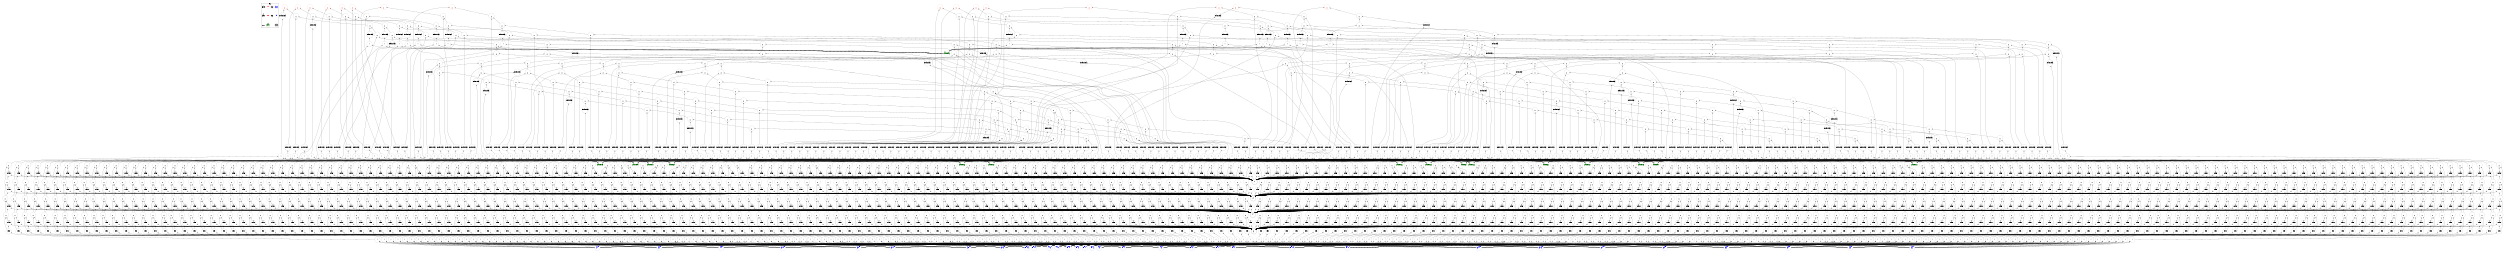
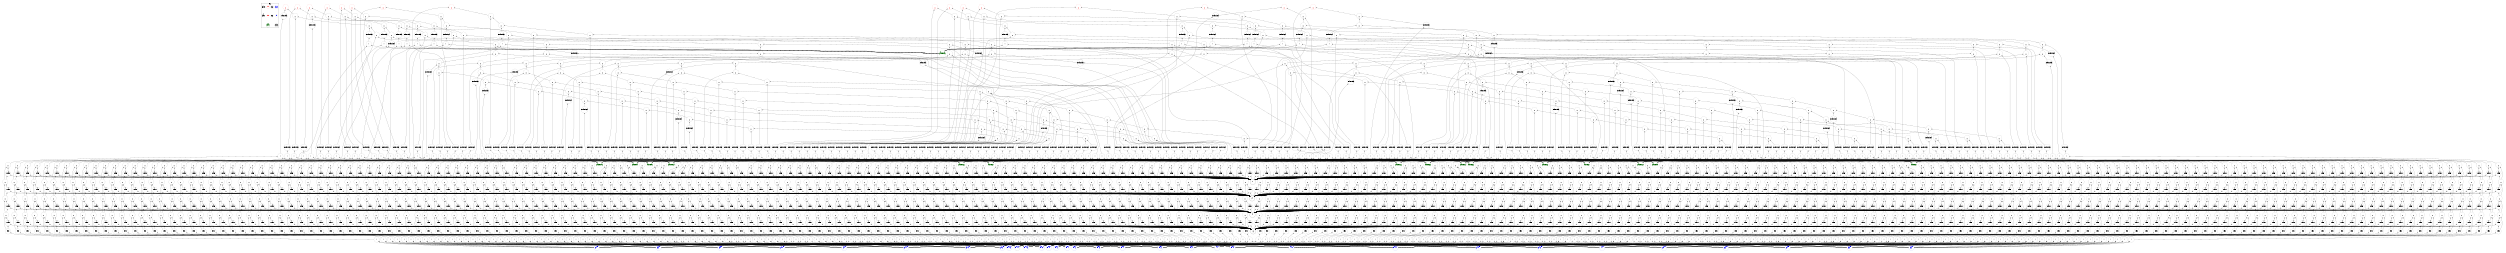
node "const": removed
